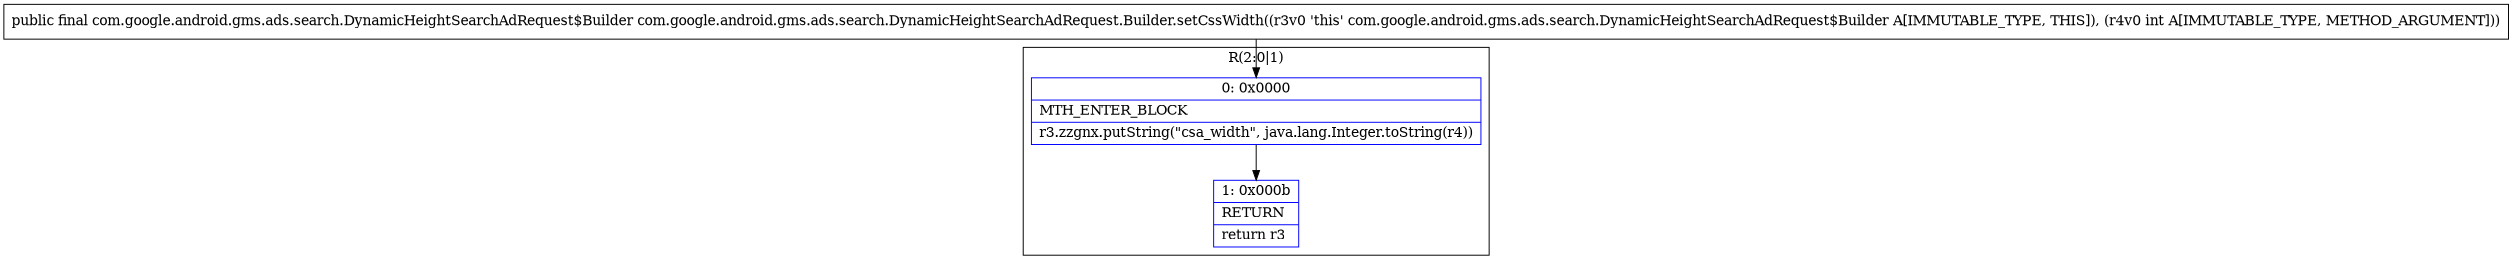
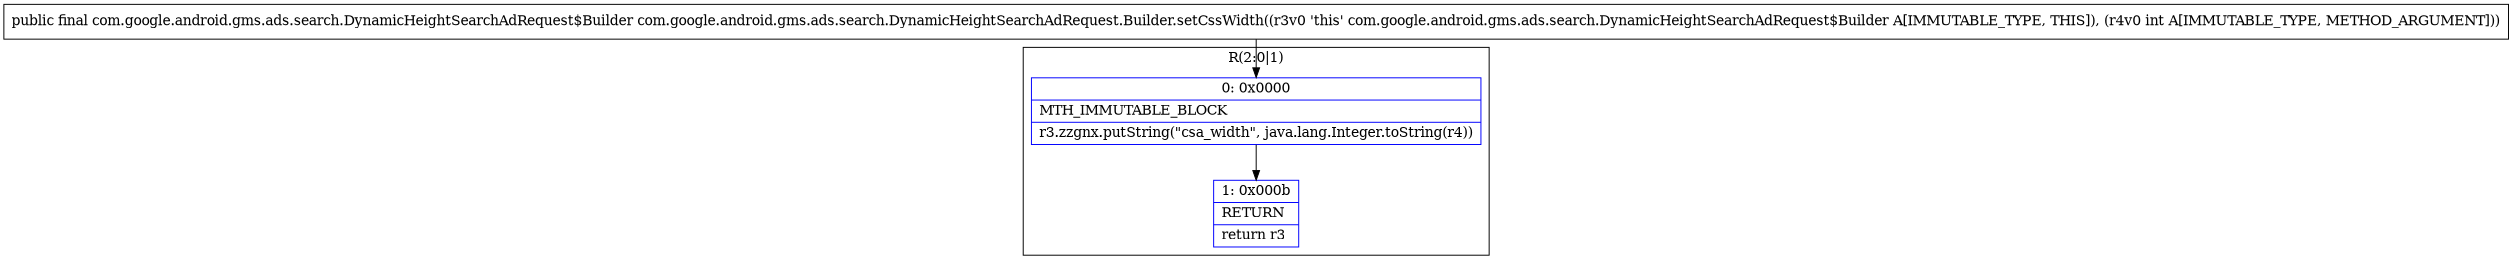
node "0: 0x0000": text "MTH_ENTER_BLOCK" -> "MTH_IMMUTABLE_BLOCK"
